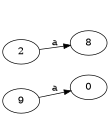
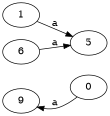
node "1": added
node "8": label "8" -> "5"
node "2": label "2" -> "6"
edge "9" -> "0": reversed
